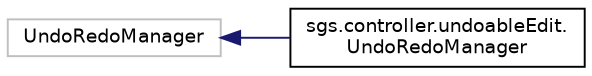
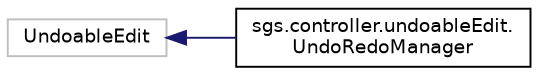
node "UndoRedoManager": label "UndoRedoManager" -> "UndoableEdit"
